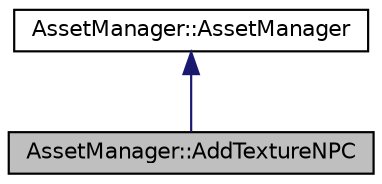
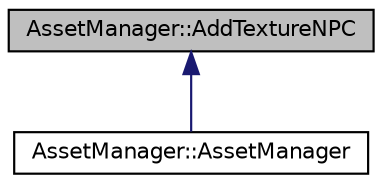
edge "AssetManager::AddTextureNPC" -> "AssetManager::AssetManager": reversed
